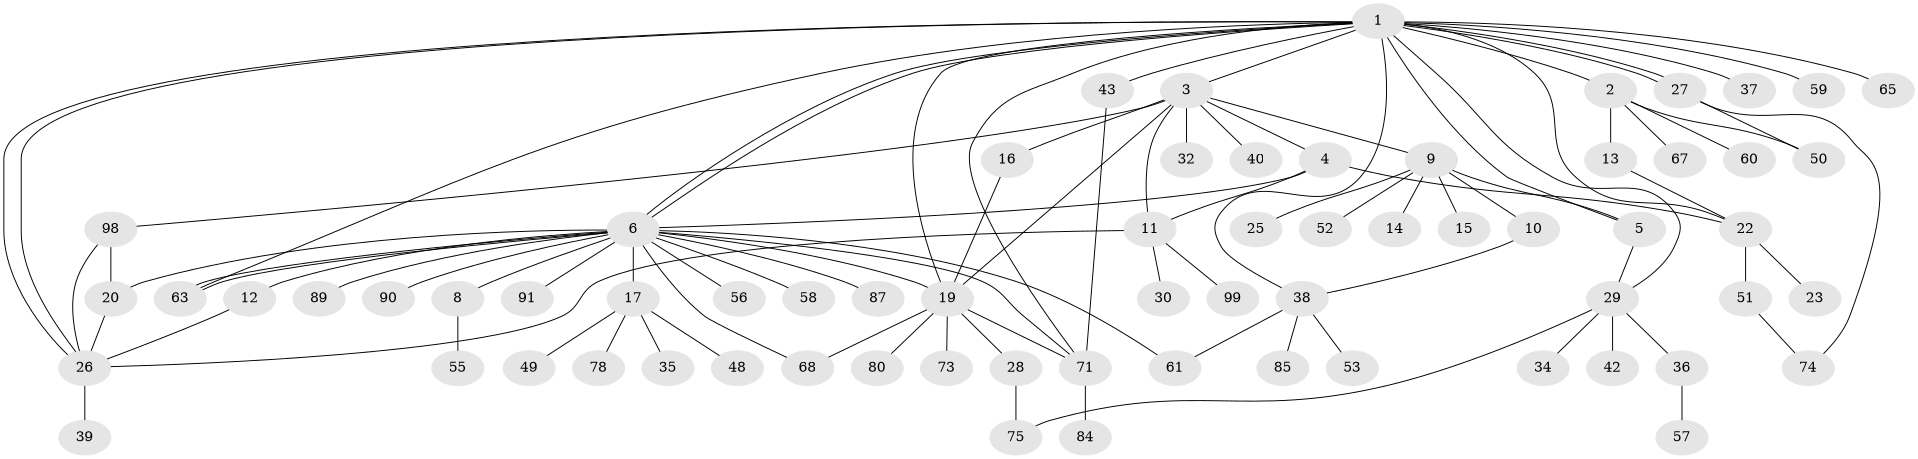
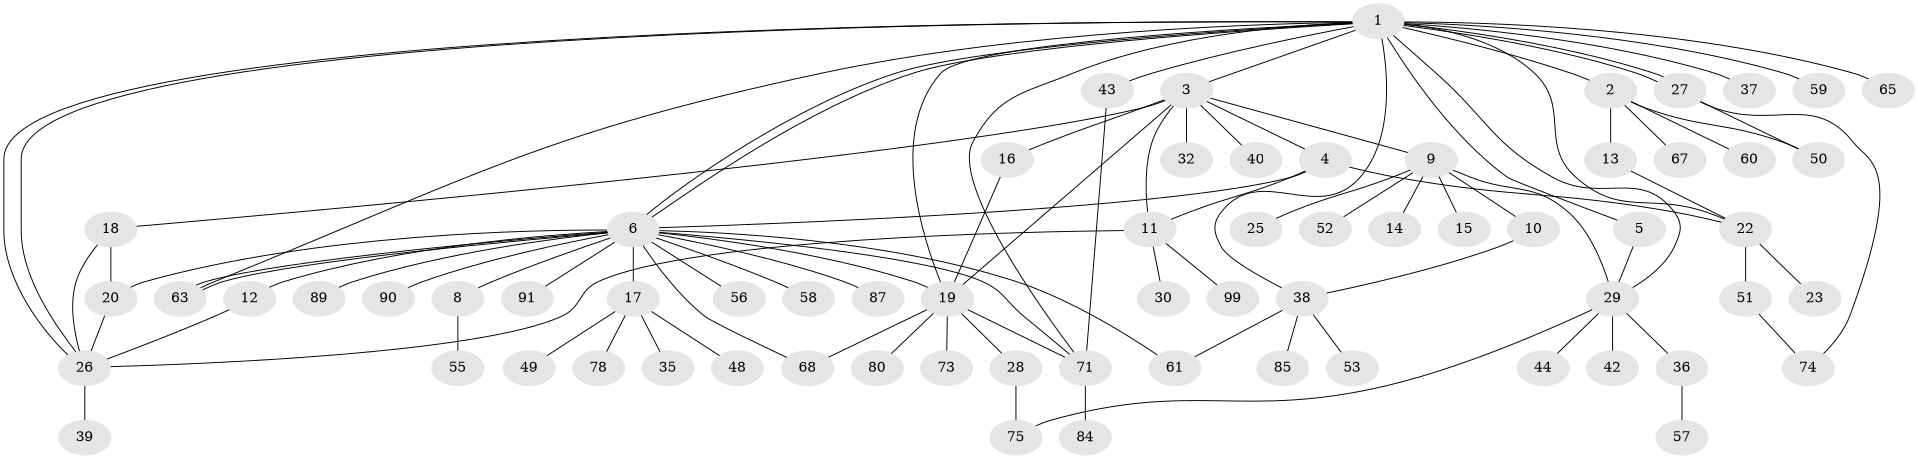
edge "9" -- "5": now "9" -- "29"
node "98": label "98" -> "18"
node "34": label "34" -> "44"
